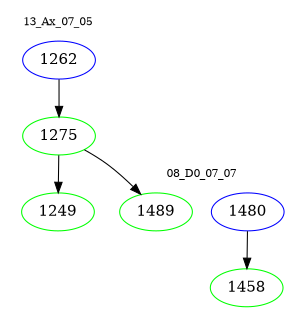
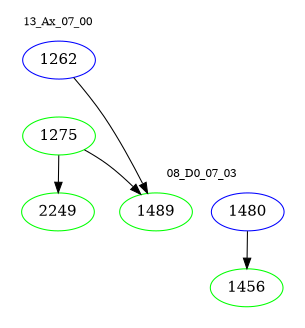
cluster "13_Ax_07_05": label "13_Ax_07_05" -> "13_Ax_07_00"
edge "1262" -> "1275": now "1262" -> "1489"
cluster "08_D0_07_07": label "08_D0_07_07" -> "08_D0_07_03"
node "1249": label "1249" -> "2249"
node "1458": label "1458" -> "1456"
